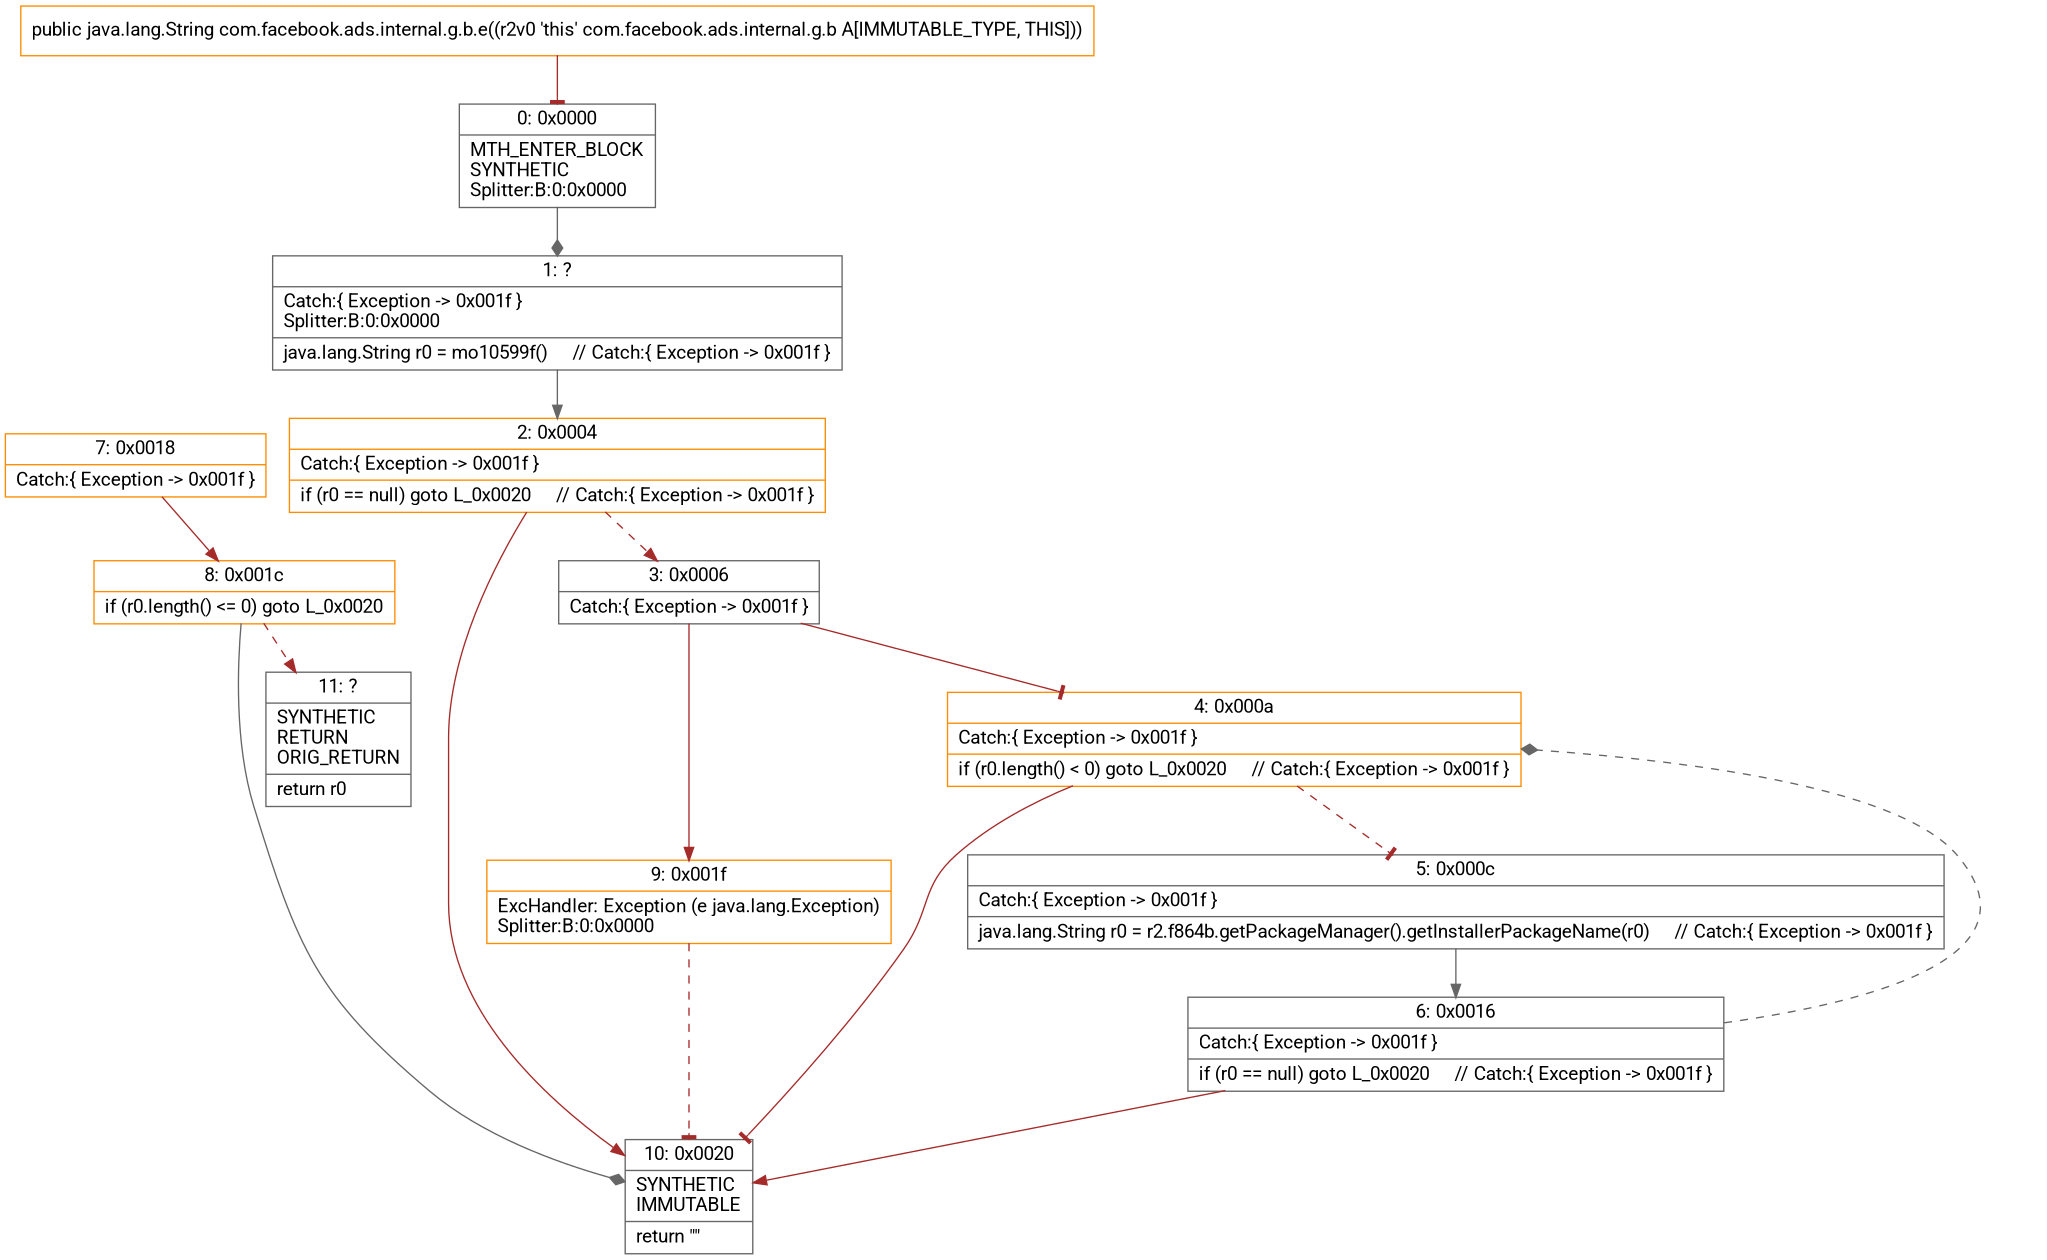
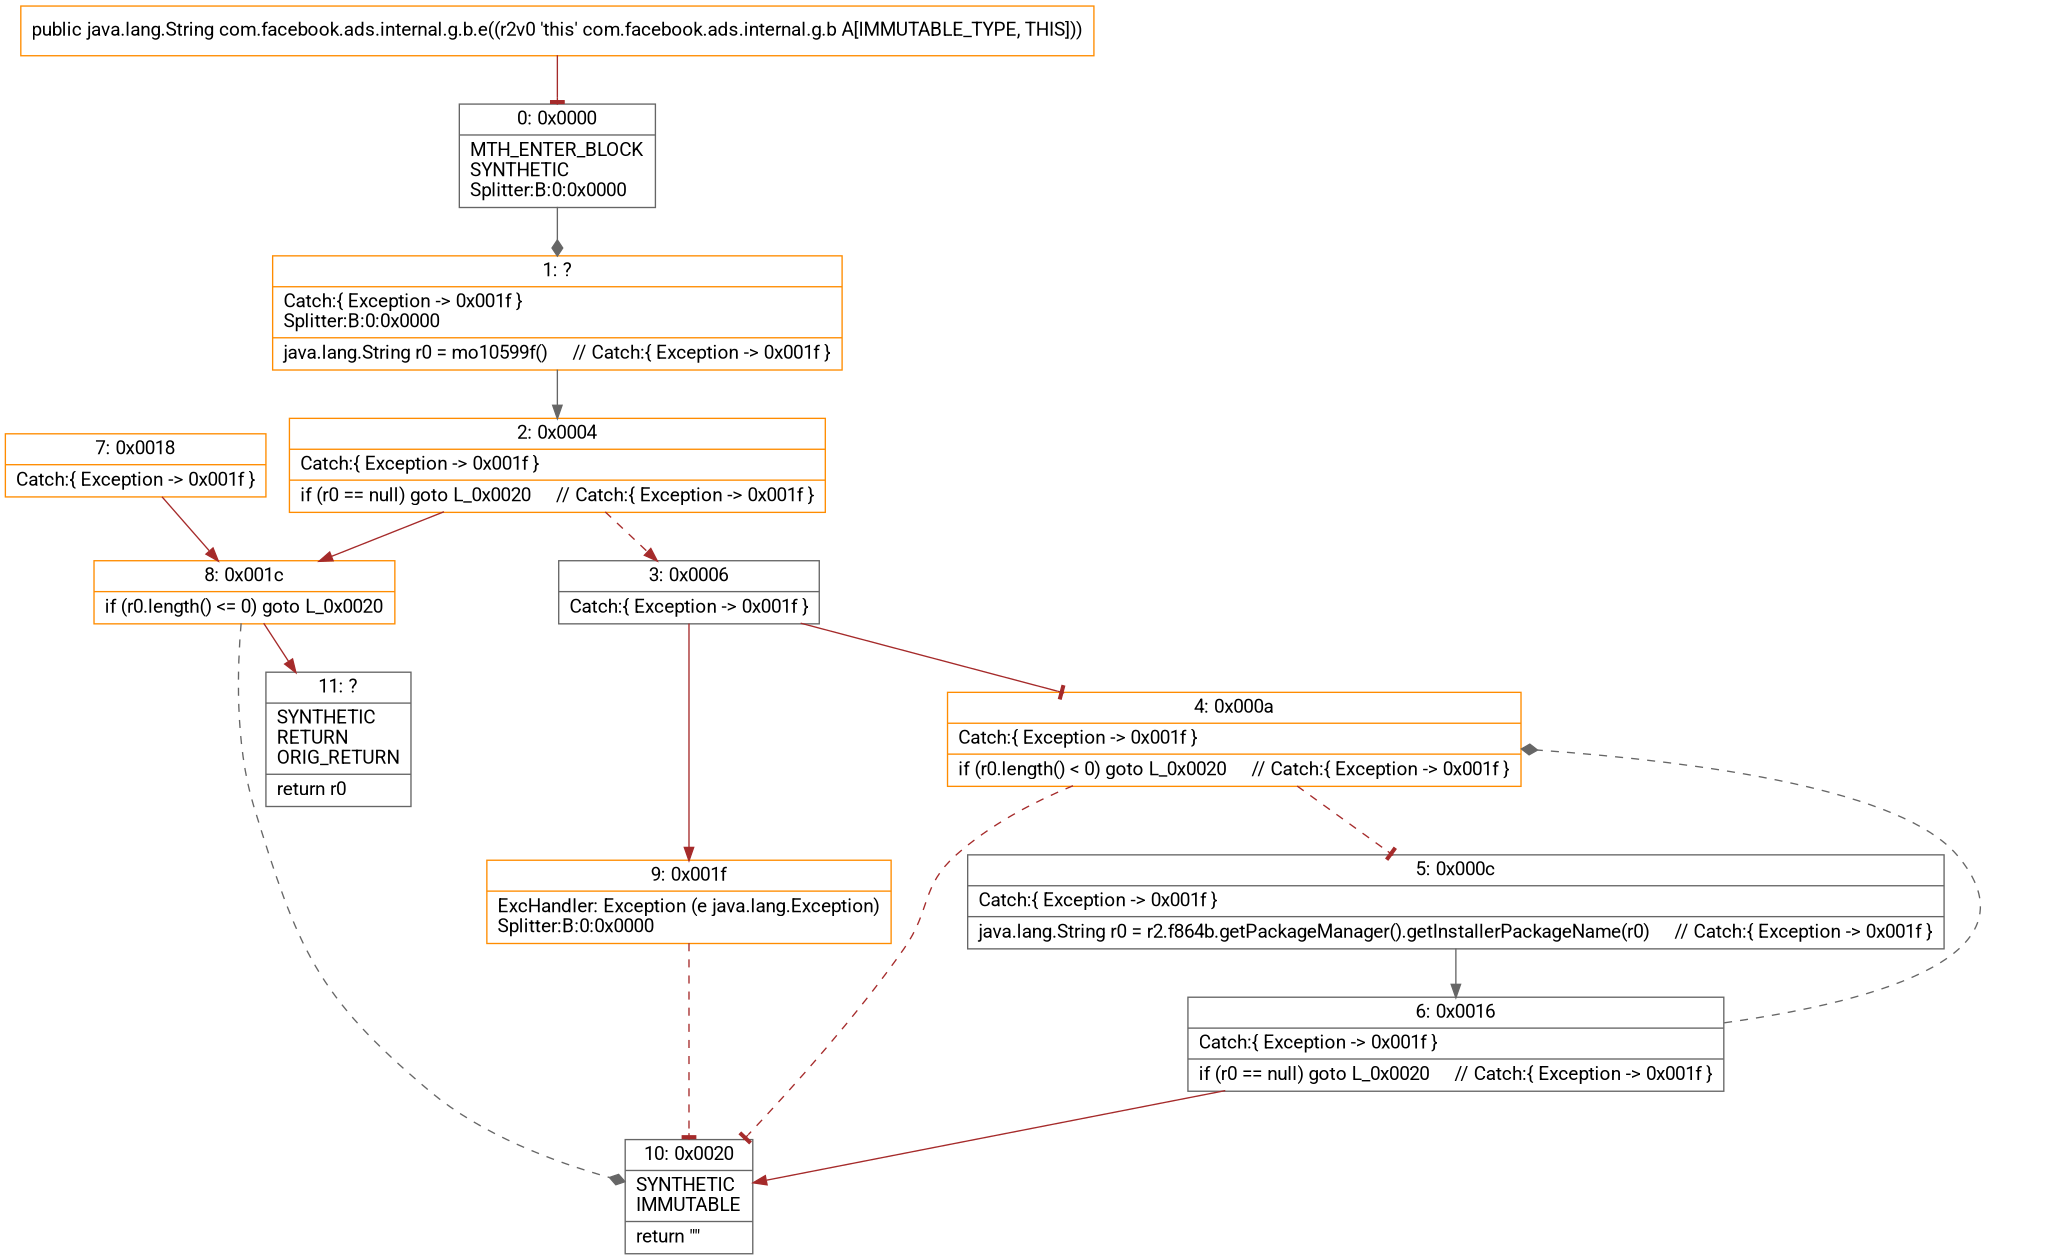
node "1: ?": color gray40 -> darkorange
edge "8: 0x001c" -> "11: ?": style dashed -> solid
edge "2: 0x0004" -> "10: 0x0020": now "2: 0x0004" -> "8: 0x001c"
edge "4: 0x000a" -> "10: 0x0020": style solid -> dashed
edge "8: 0x001c" -> "10: 0x0020": style solid -> dashed
